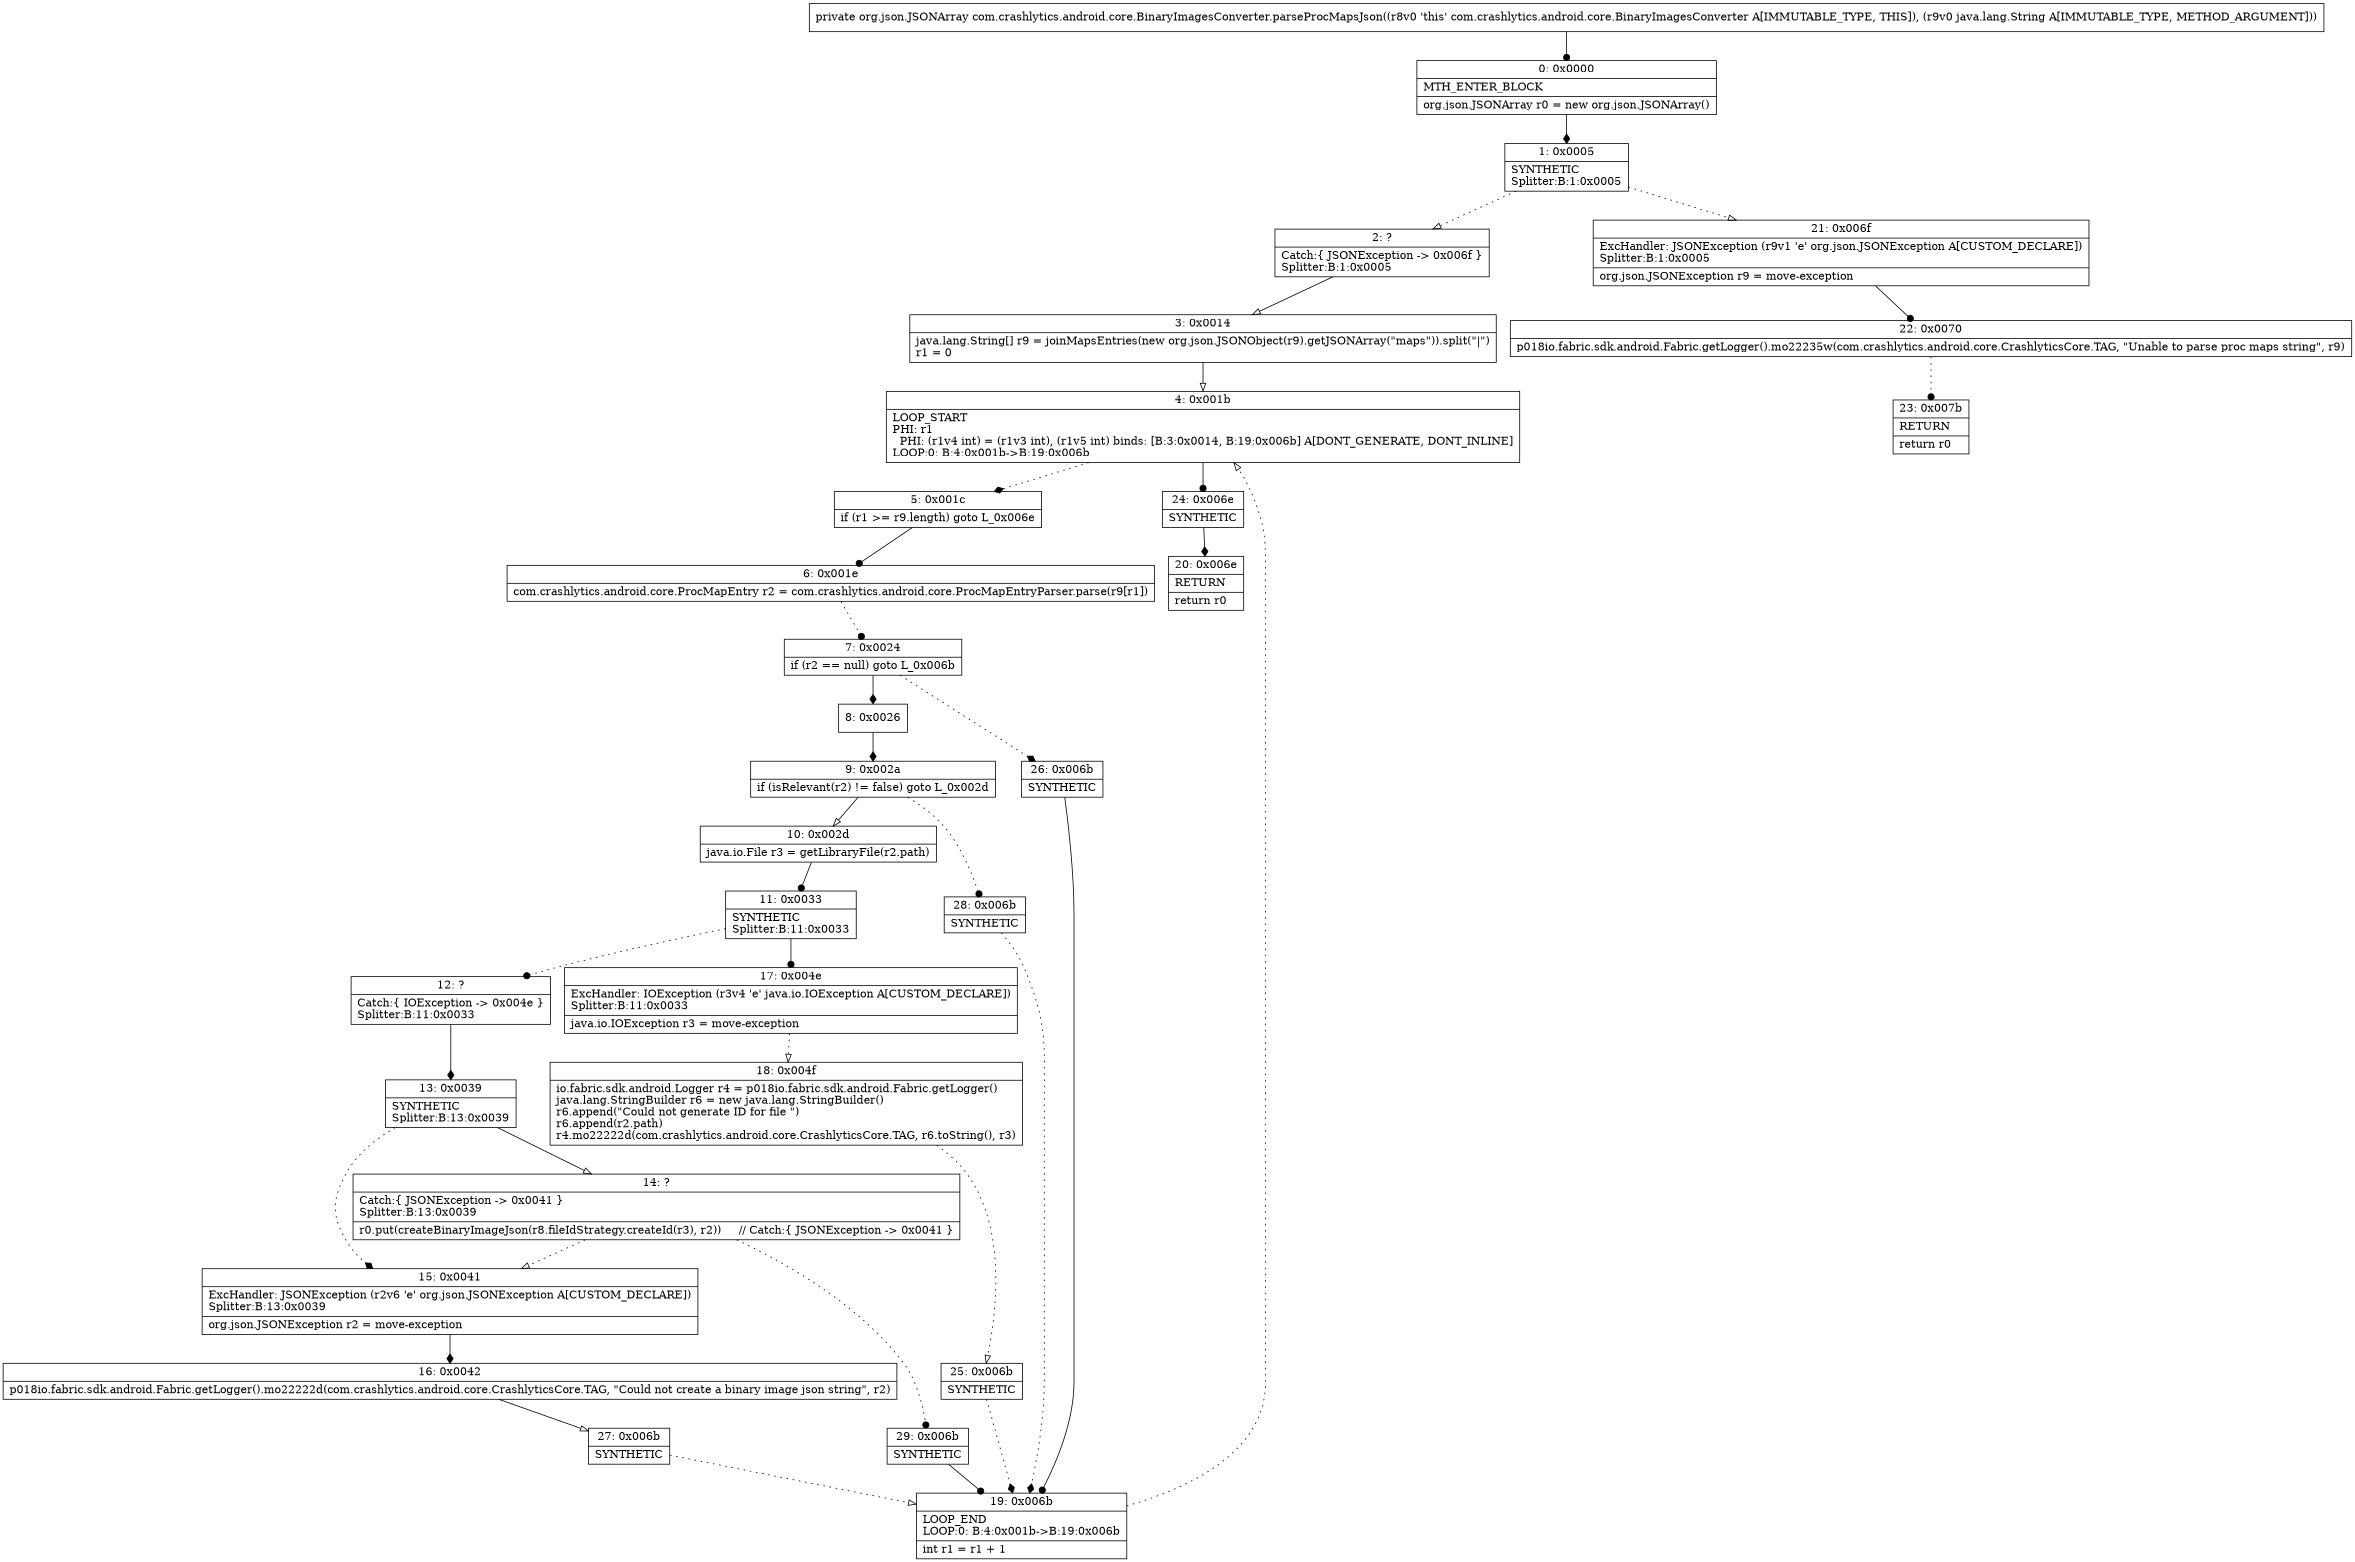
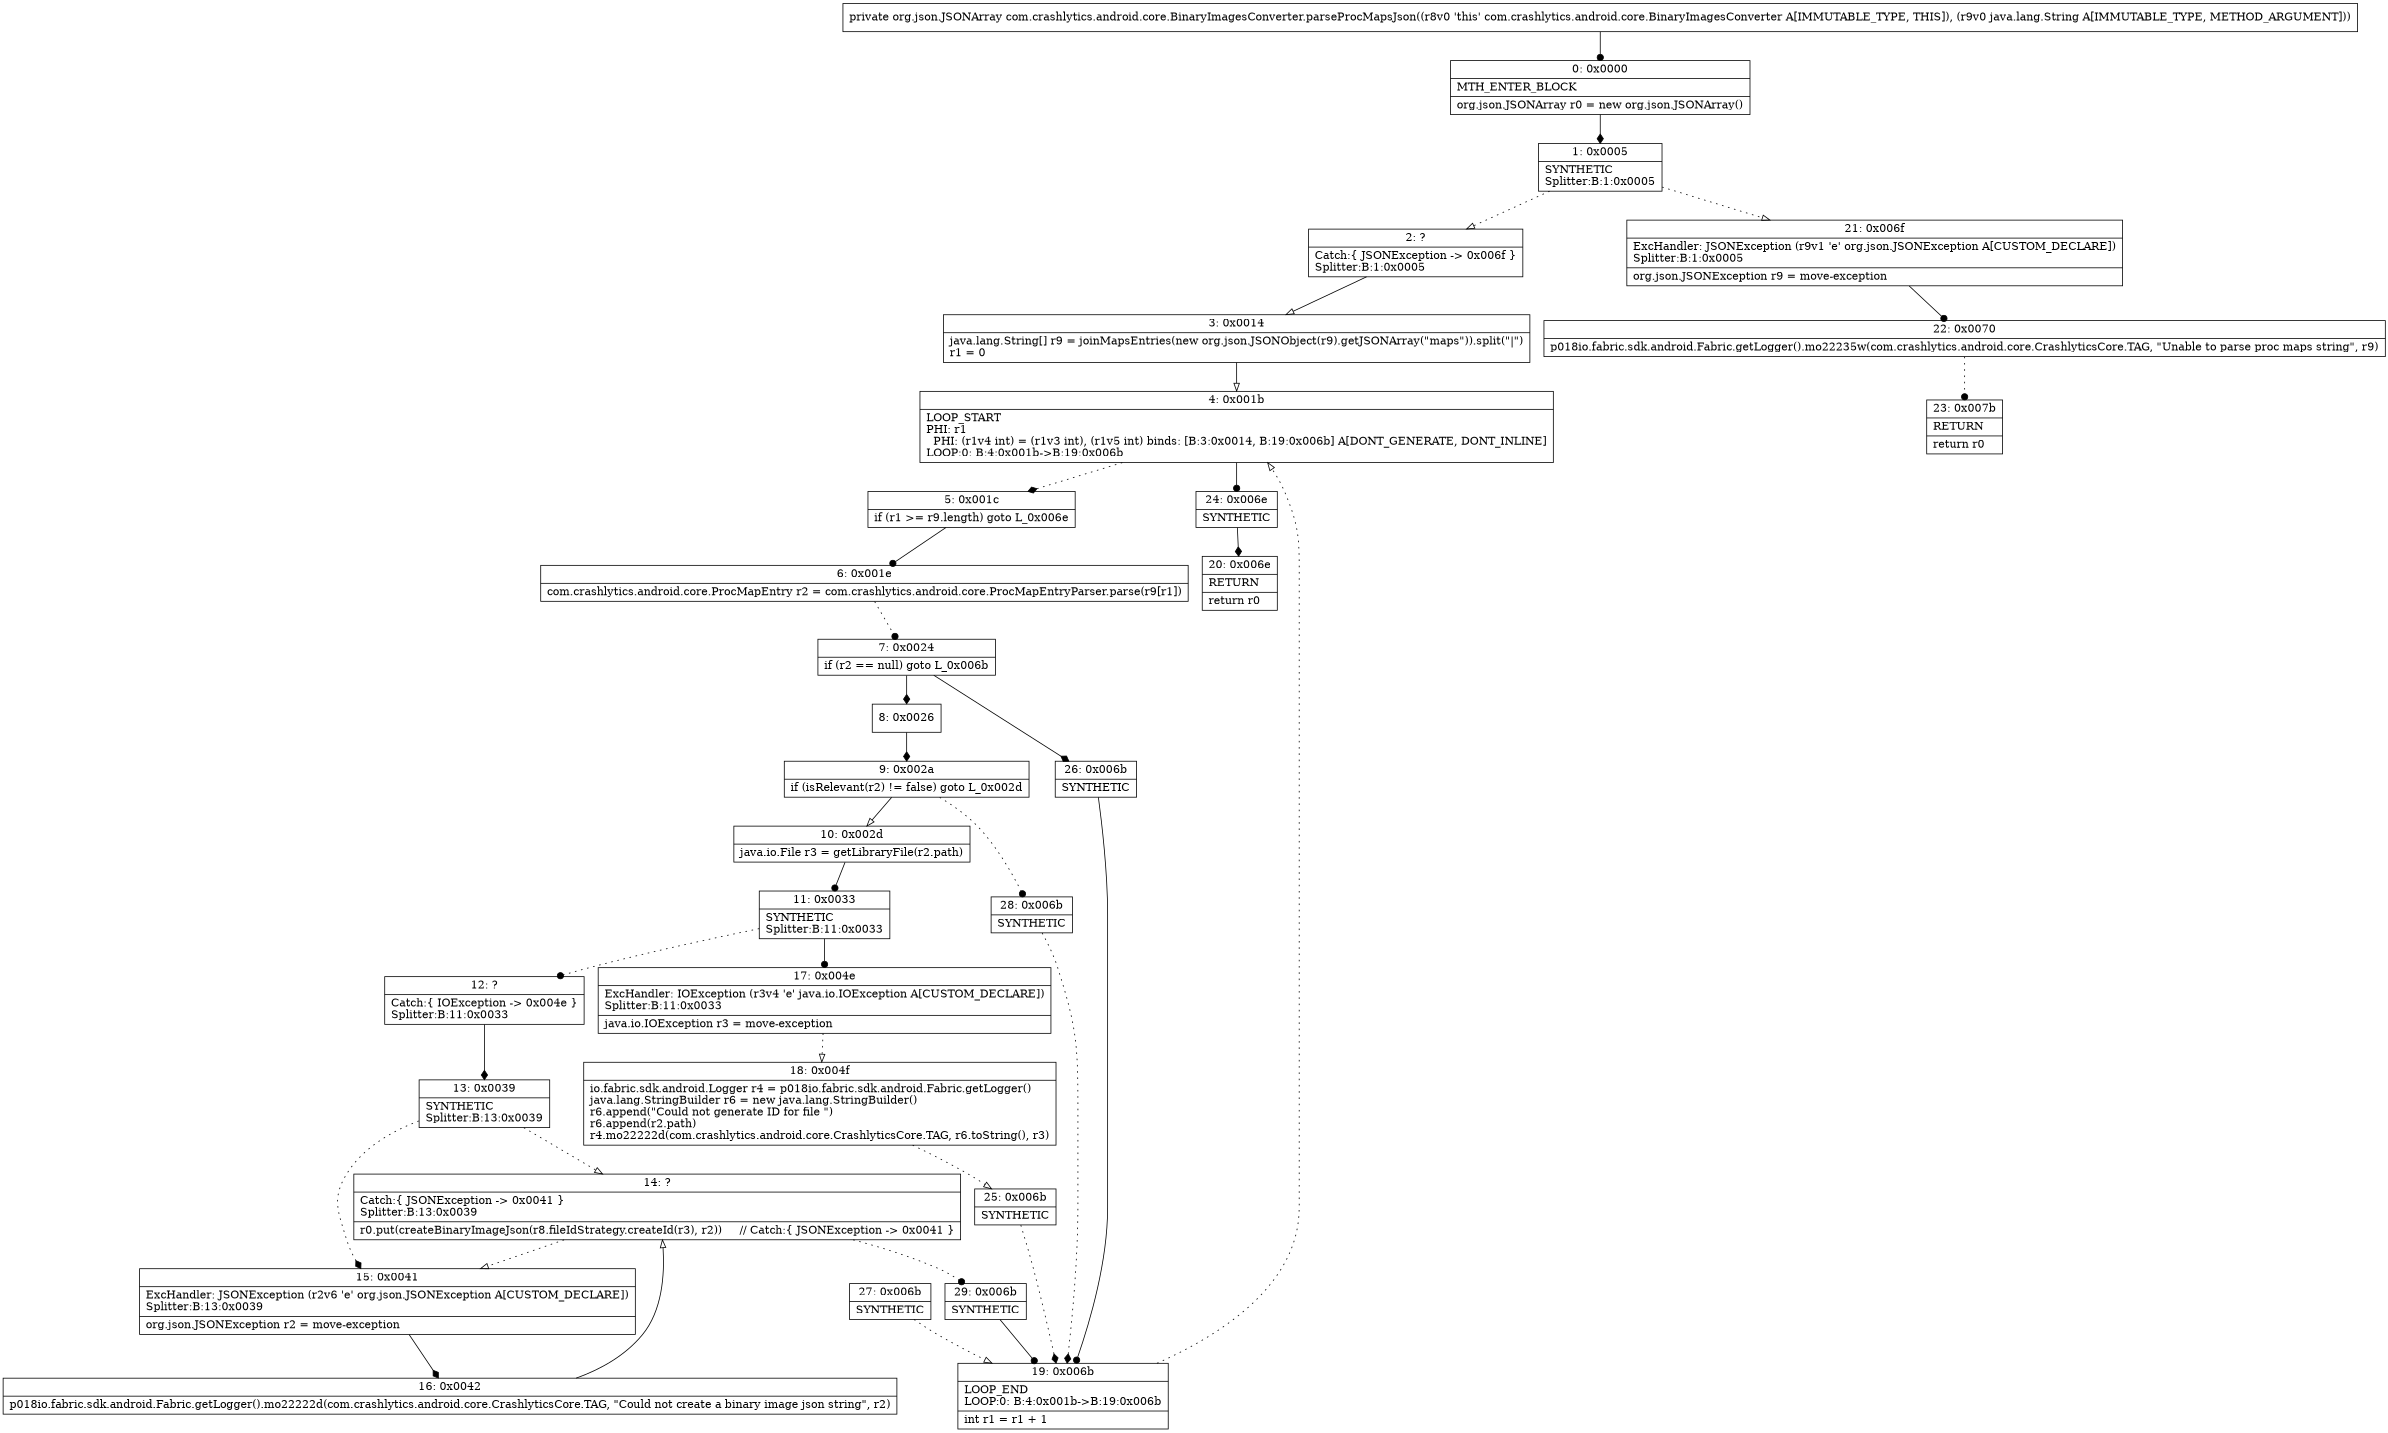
edge "7: 0x0024" -> "26: 0x006b": style dotted -> solid
edge "13: 0x0039" -> "14: ?": style solid -> dotted
edge "16: 0x0042" -> "27: 0x006b": now "16: 0x0042" -> "14: ?"
